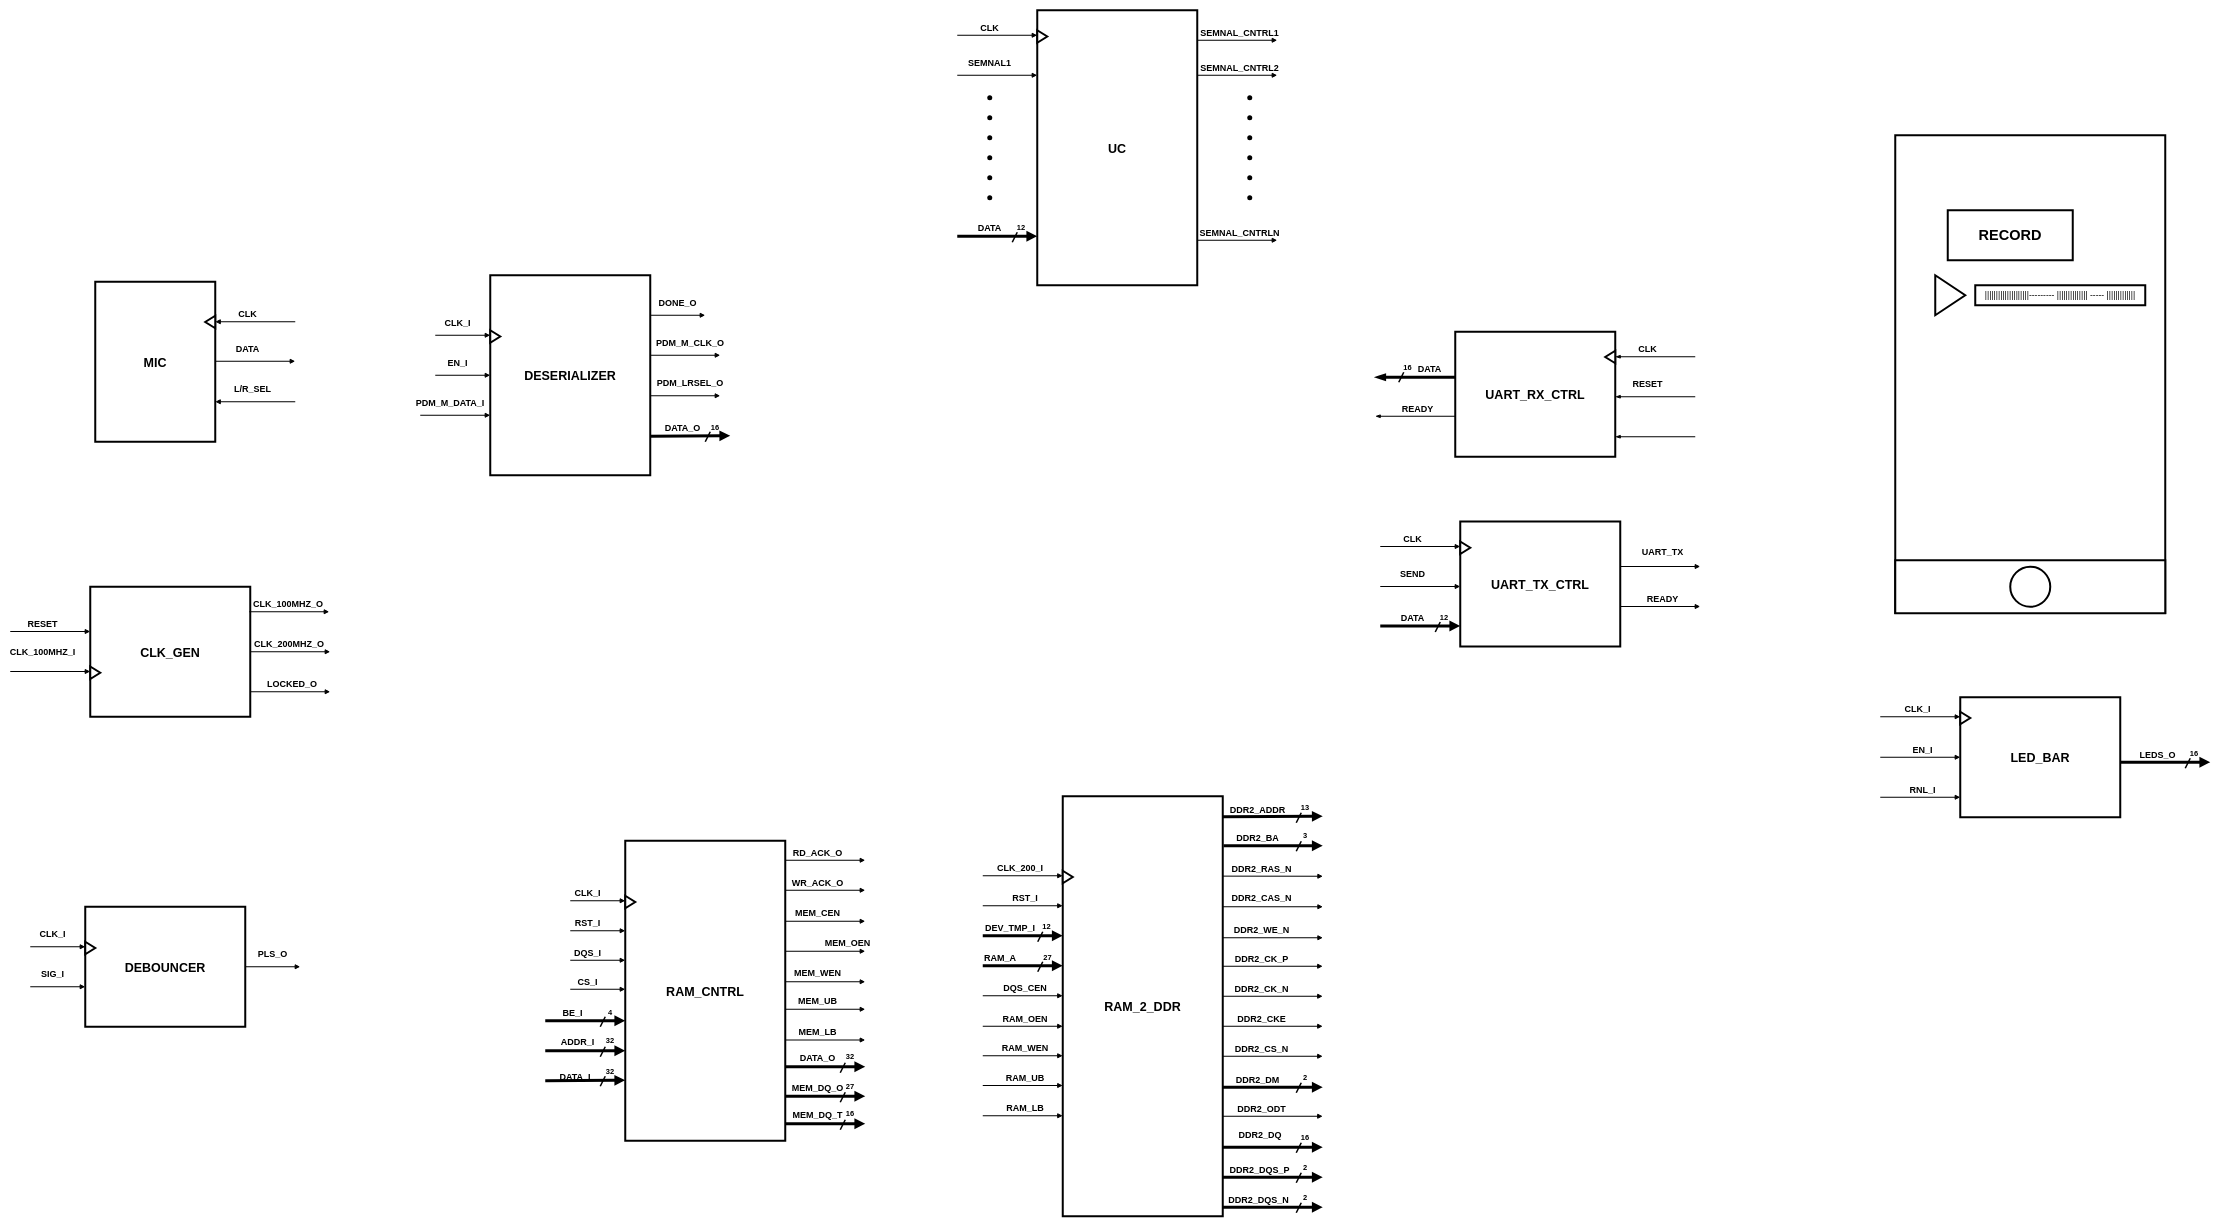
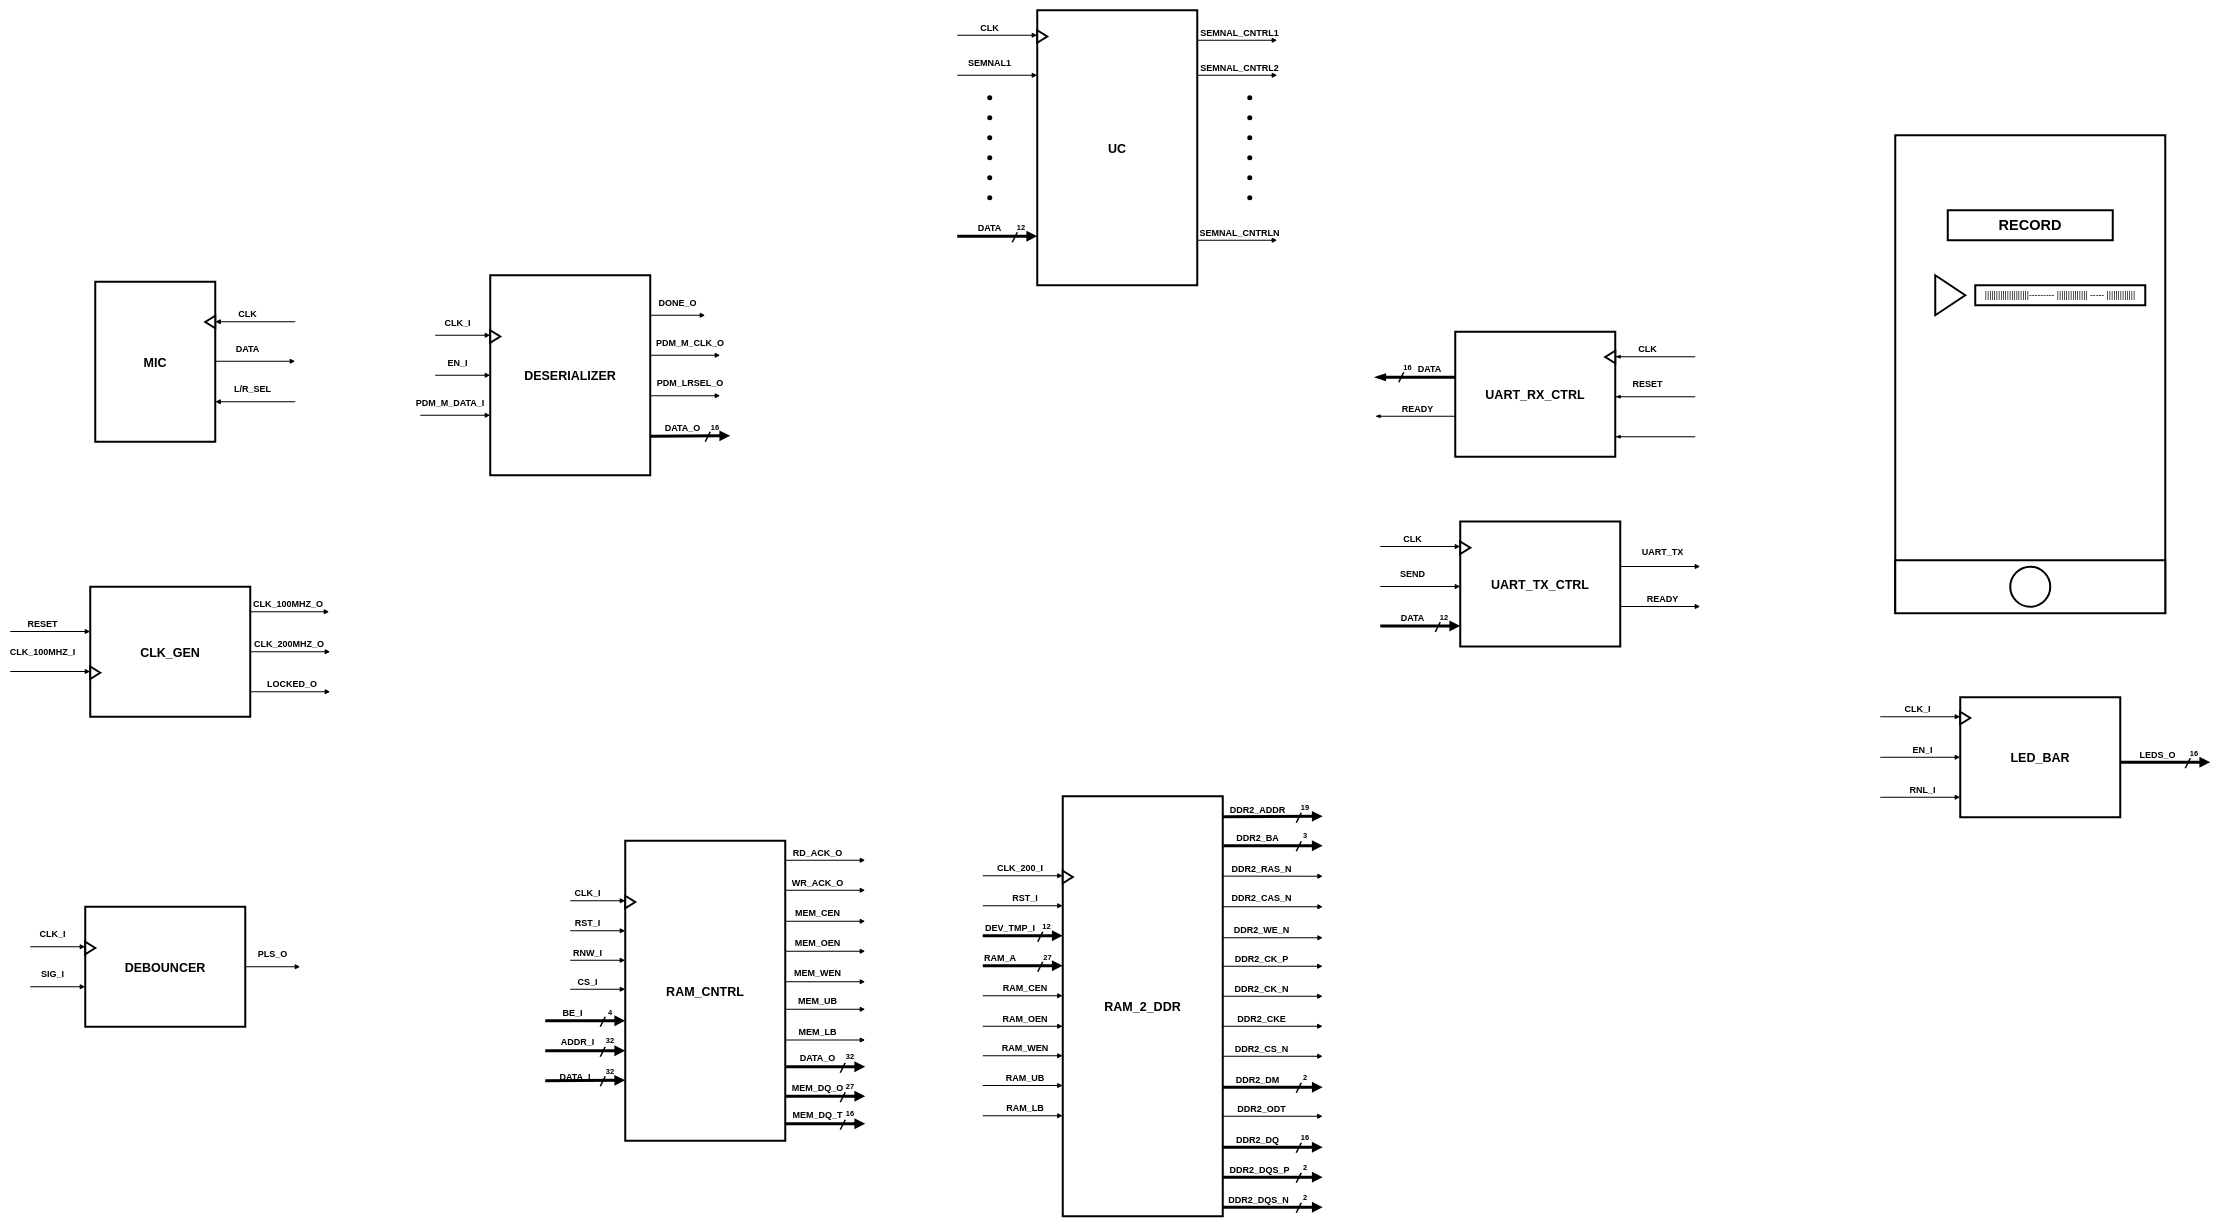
node "RECORD": size 125x50 -> 165x30
node "13": label "13" -> "19"
node "MEM_OEN": moved (848, 943) -> (818, 943)
node "DQS_I": label "DQS_I" -> "RNW_I"
node "DQS_CEN": label "DQS_CEN" -> "RAM_CEN"
node "DDR2_DQ": moved (1260, 1135) -> (1258, 1140)
